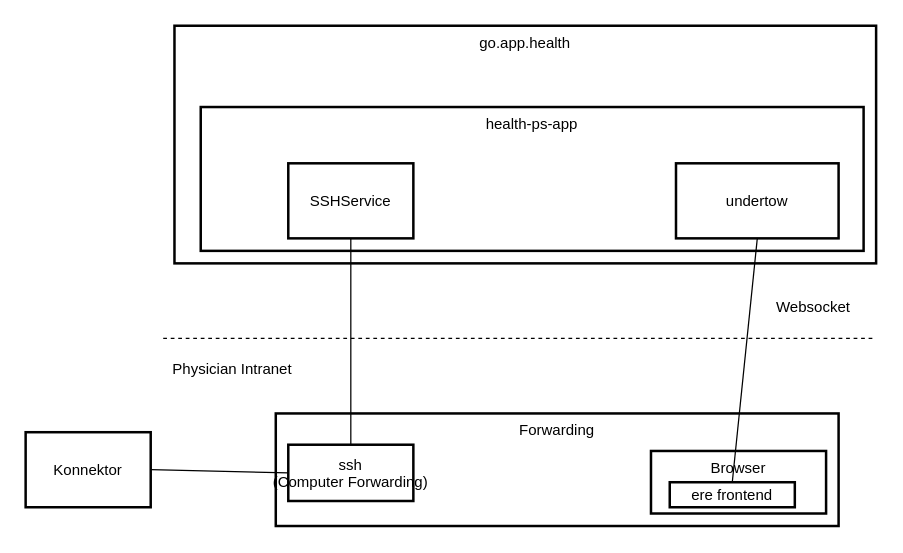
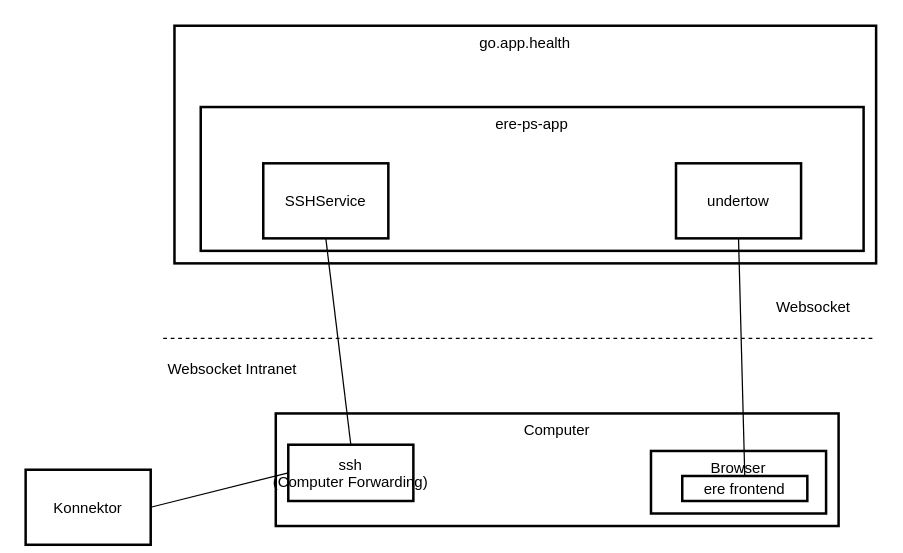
node "health-ps-app": label "health-ps-app" -> "ere-ps-app"
node "SSHService": moved (351, 201) -> (326, 201)
node "undertow": size 163x75 -> 125x75
node "Physician Intranet": label "Physician Intranet" -> "Websocket Intranet"
node "Forwarding": label "Forwarding" -> "Computer"
node "Konnektor": moved (88, 469) -> (88, 507)
node "ere frontend": moved (732, 494) -> (744, 488)
